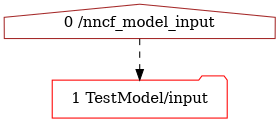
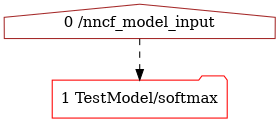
node "1 TestModel/input": label "1 TestModel/input" -> "1 TestModel/softmax"
